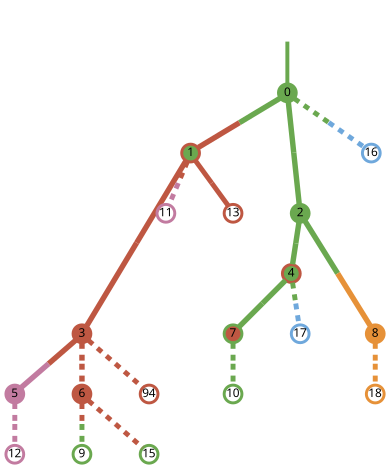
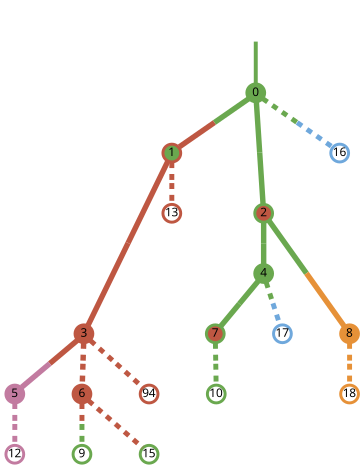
edge "1" -> "13": style solid -> dashed
node "11": removed
node "2": fillcolor #6aa84fff -> #be5742ff
node "4": color #be5742ff -> #6aa84fff
